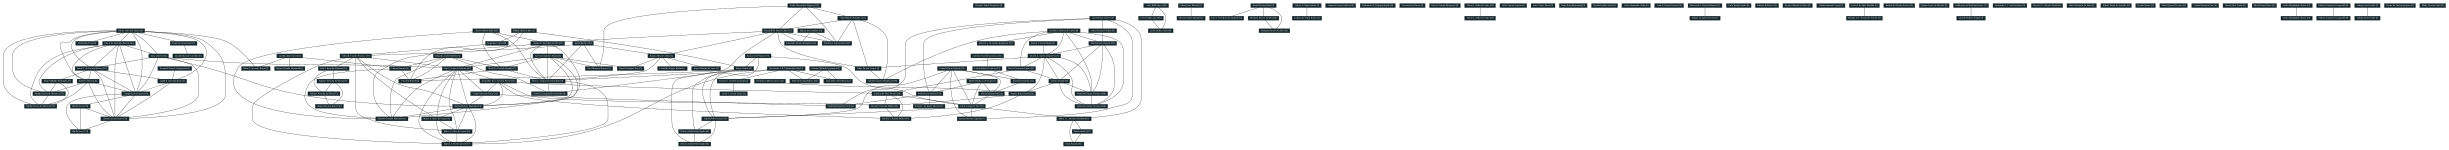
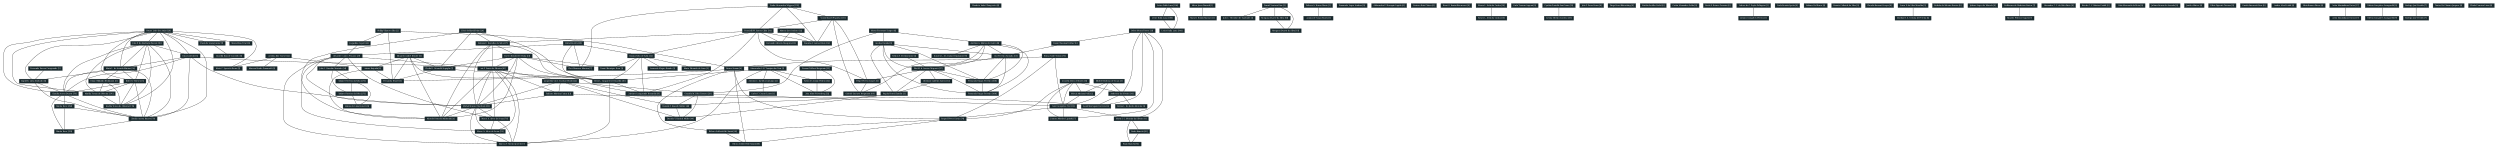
edge "Eloá M. d. Santos Chiquetti [27]" -- "Marta Fioravanti Carpes [6]": now "Eloá M. d. Santos Chiquetti [27]" -- "Christian Caldeira Santos [12]"
edge "Daiana Silva de Ávila [14]" -- "Cristiane Casagrande Denardin [9]": added
node "Josefine Busanello [11]": removed
edge "Fabio de Araújo Pedron [34]" -- "Cátia Aline Veiverberg [52]": added
